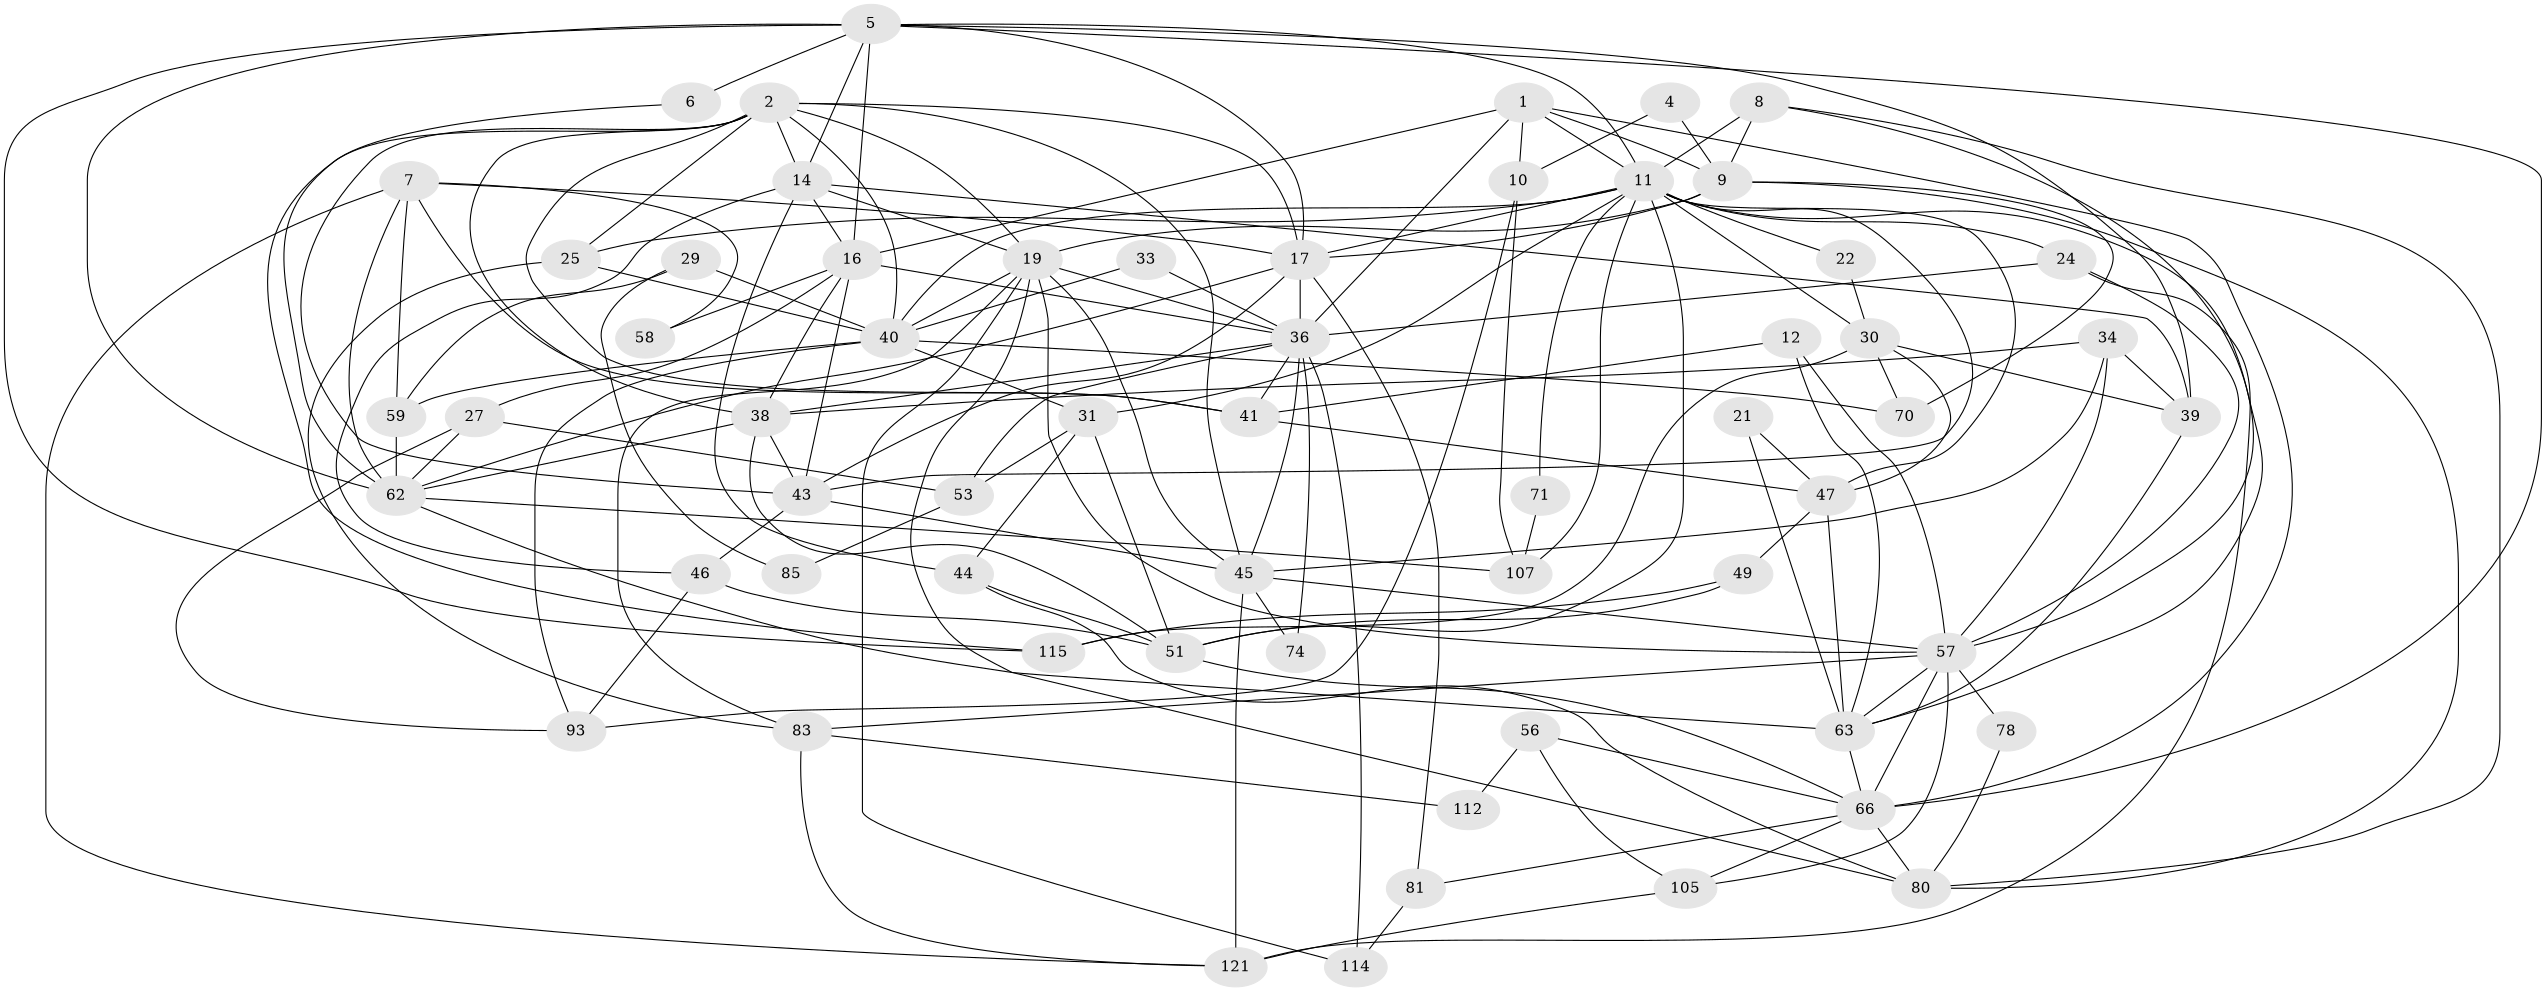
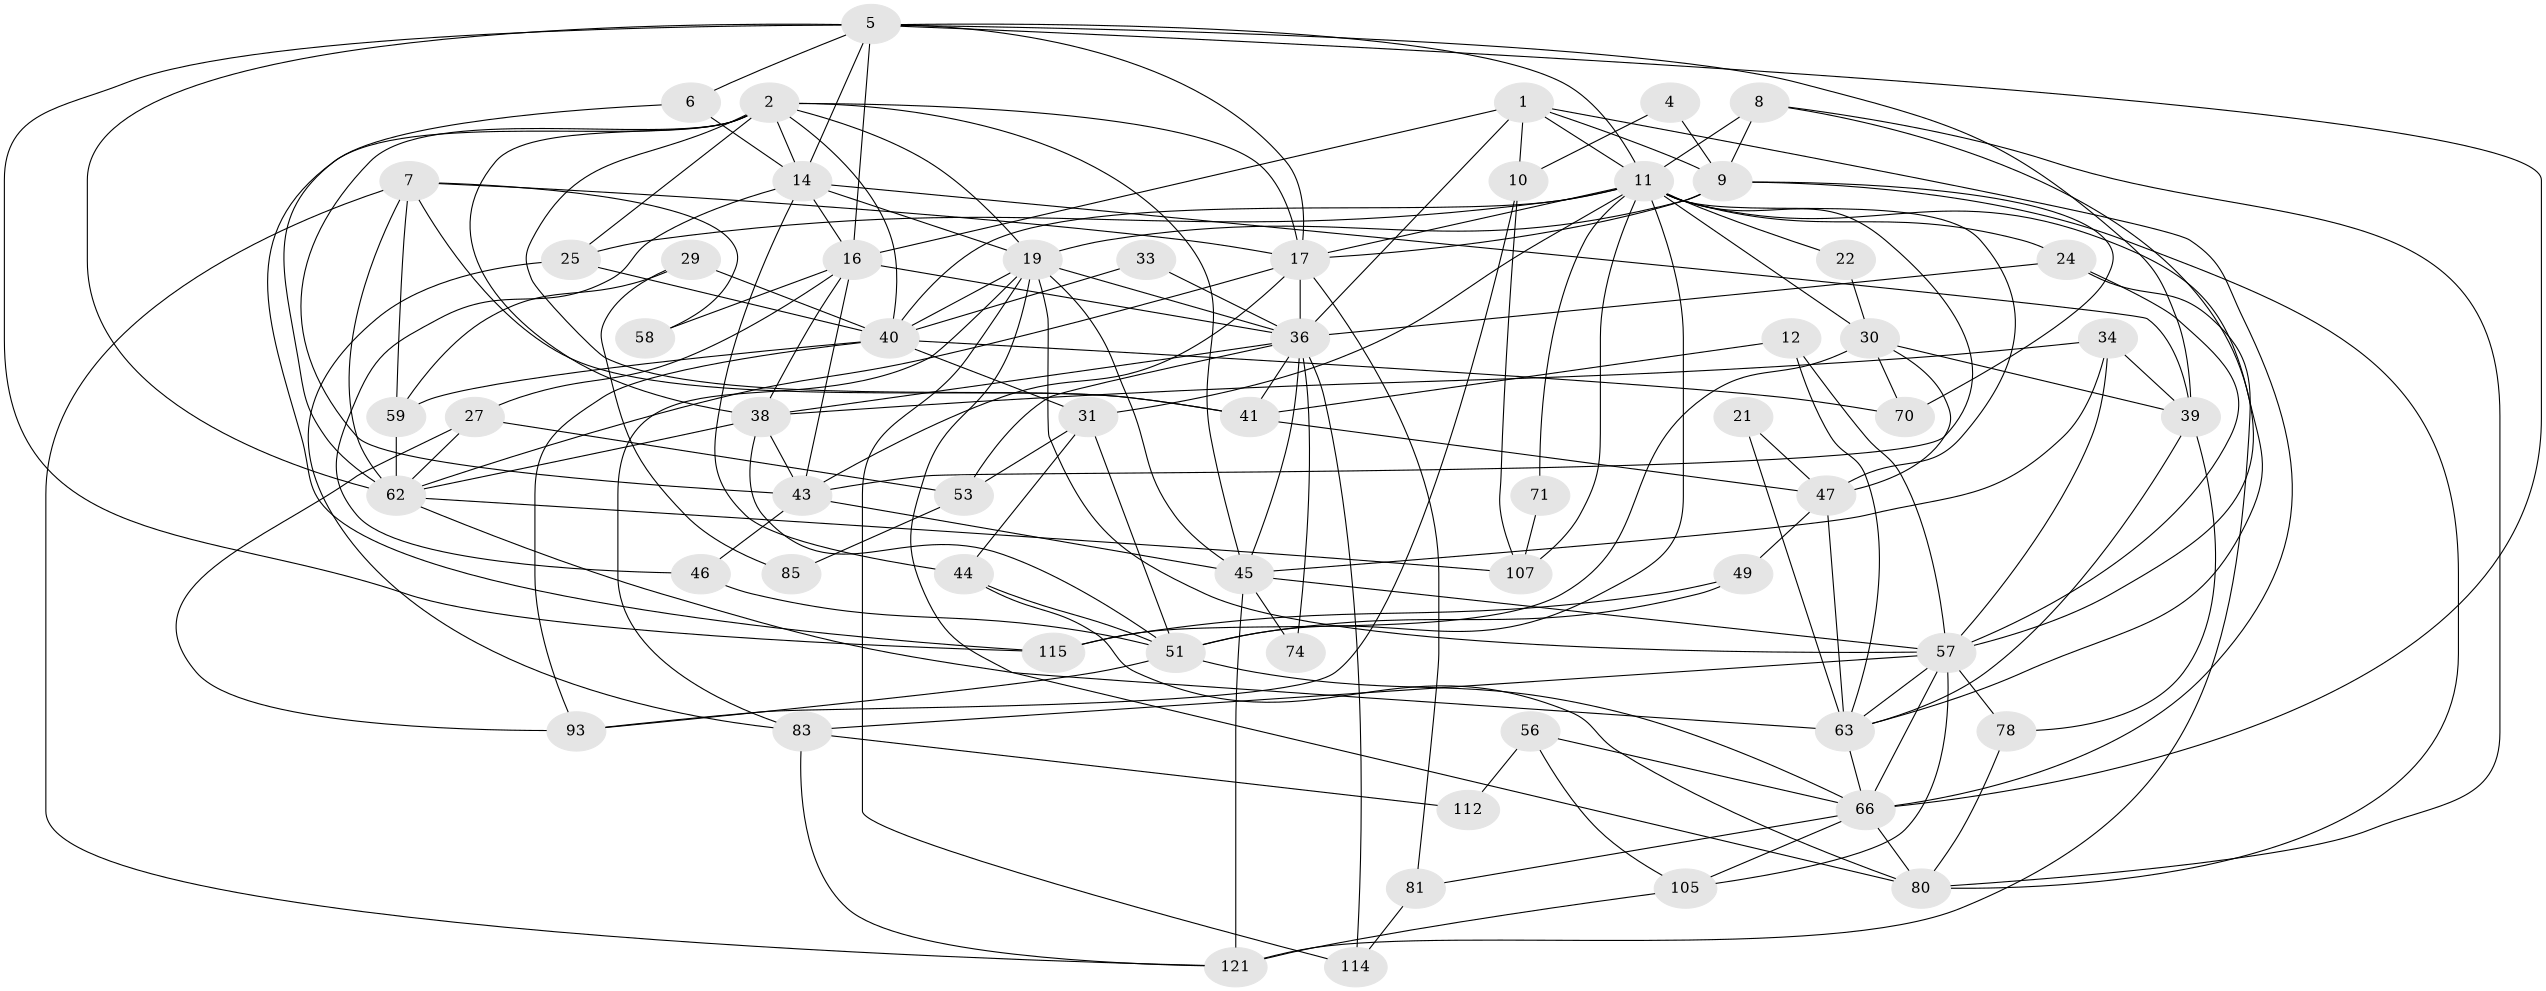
edge "6" -- "14": added
edge "39" -- "78": added
edge "46" -- "93": now "51" -- "93"
